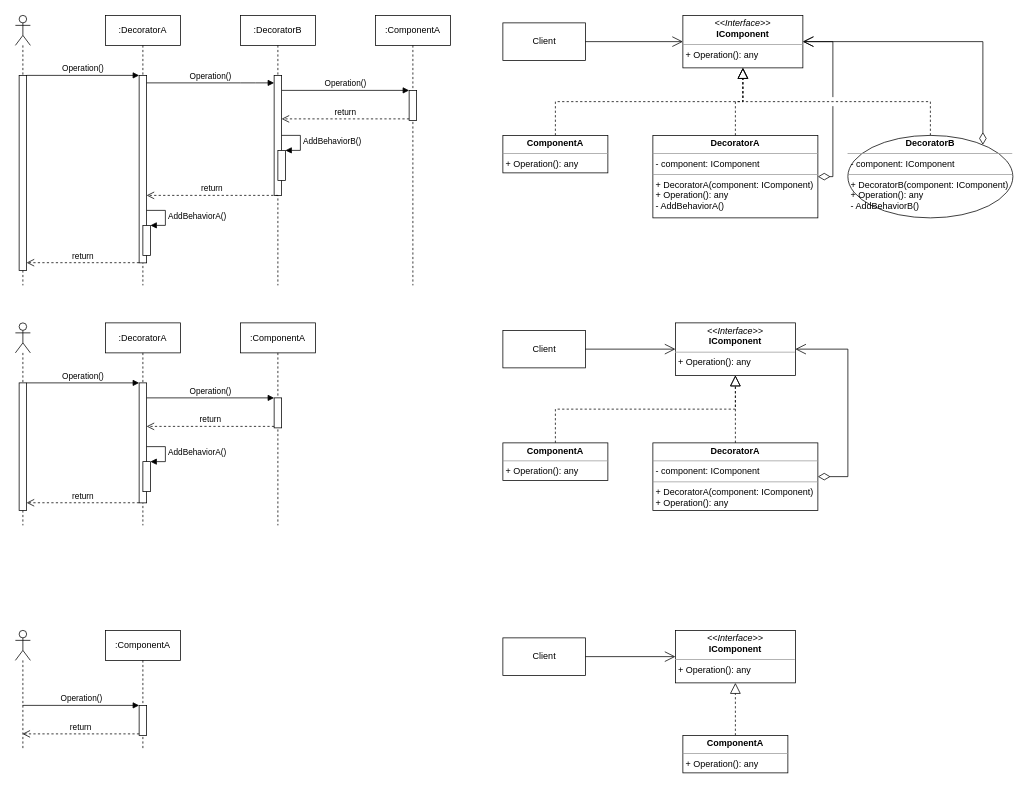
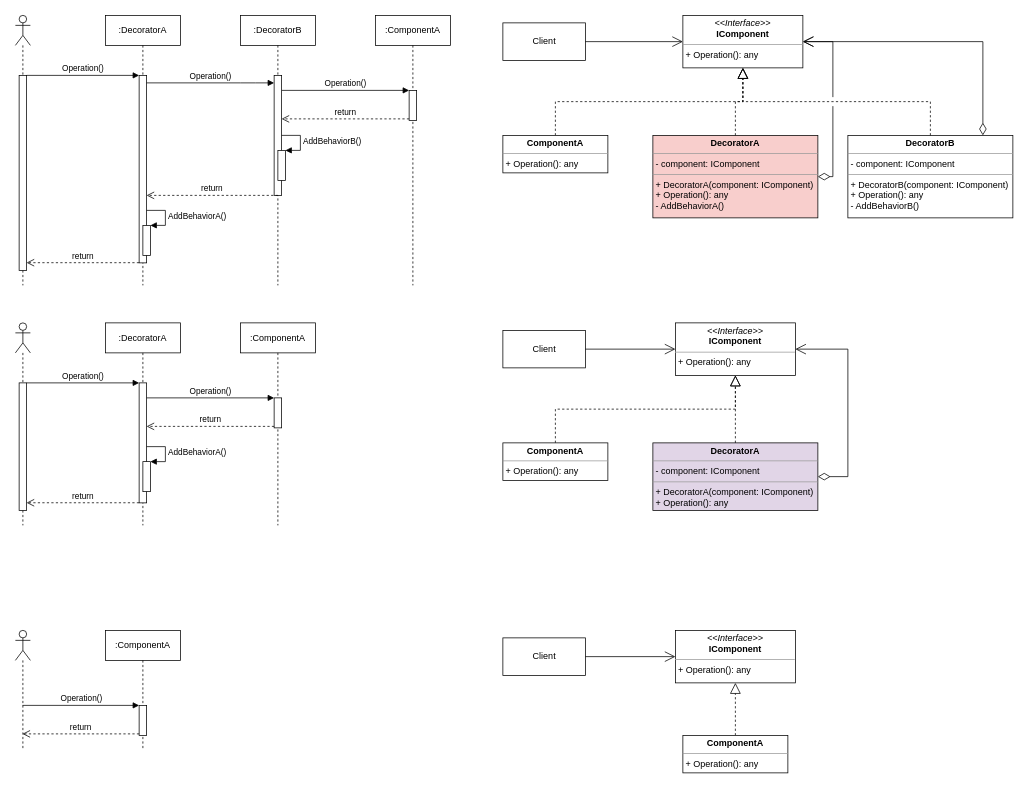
node "DecoratorA - component: IComponent + DecoratorA(component: IComponent) + Operation(): any - AddBehaviorA()": fillcolor #ffffff -> #f8cecc
node "DecoratorB - component: IComponent + DecoratorB(component: IComponent) + Operation(): any - AddBehaviorB()": shape ellipse -> rectangle
node "DecoratorA - component: IComponent + DecoratorA(component: IComponent) + Operation(): any": fillcolor #ffffff -> #e1d5e7
